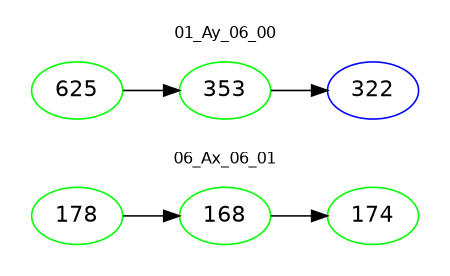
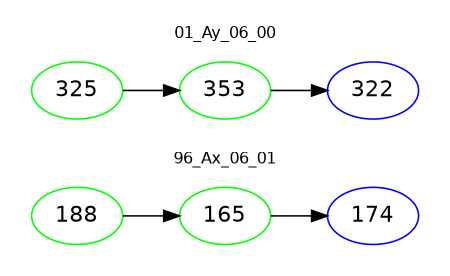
node "625": label "625" -> "325"
cluster "06_Ax_06_01": label "06_Ax_06_01" -> "96_Ax_06_01"
node "178": label "178" -> "188"
node "168": label "168" -> "165"
node "174": color green -> blue
